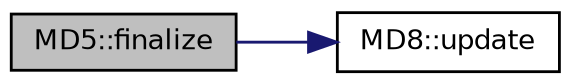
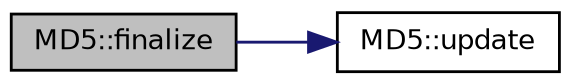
node "MD8::update": label "MD8::update" -> "MD5::update"
